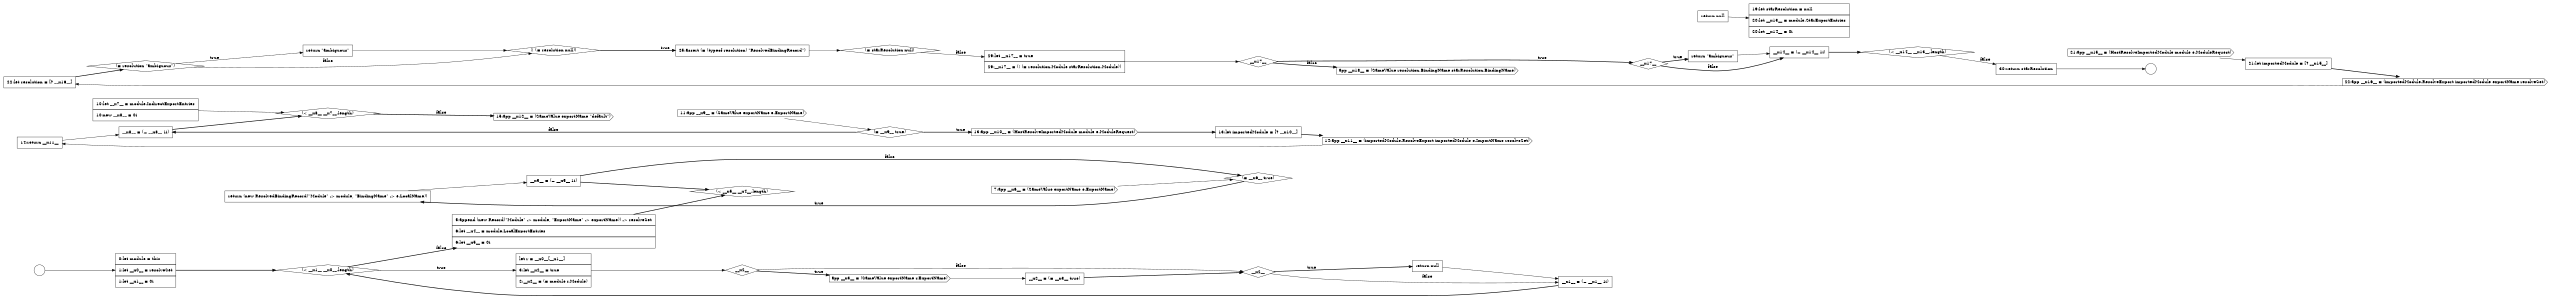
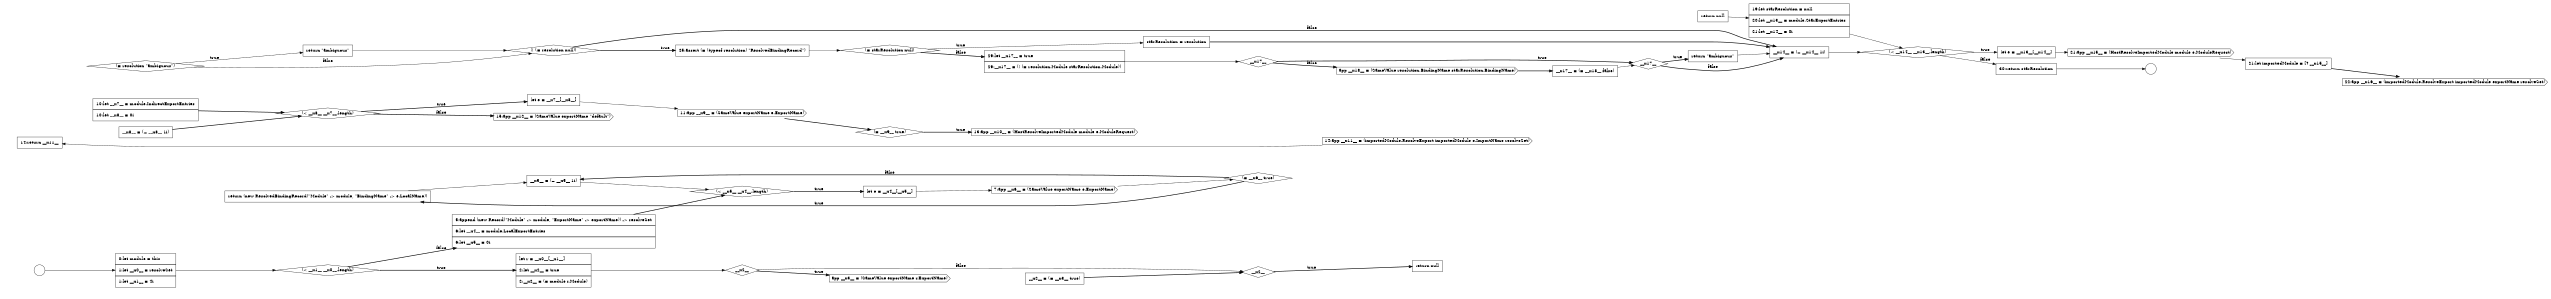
edge "(! (= resolution null))" -> "__x14__ = (+ __x14__ 1i)": added, label "false"
node "19:let starResolution = null": text "20:let __x14__ = 0i" -> "21:let __x14__ = 0i"
edge "19:let starResolution = null" -> "(< __x14__ __x13__.length)": added
node "starResolution = resolution": added
edge "__x14__ = (+ __x14__ 1i)" -> "(< __x14__ __x13__.length)": style bold -> solid
node "let e = __x13__[__x14__]": added
edge "(= starResolution null)" -> "29:let __x17__ = true": style solid -> bold
node "__x17__ = (= __x18__ false)": added
node "22:let resolution = [? __x16__]": removed
node "let e = __x7__[__x8__]": added
edge "10:let __x7__ = module.IndirectExportEntries" -> "(< __x8__ __x7__.length)": style solid -> bold
node "10:let __x7__ = module.IndirectExportEntries": text "10:new __x8__ = 0i" -> "10:let __x8__ = 0i"
edge "11:app __x9__ = (SameValue exportName e.ExportName)" -> "(= __x9__ true)": style solid -> bold
edge "(= __x9__ true)" -> "__x8__ = (+ __x8__ 1i)": removed, label "false"
node "13:let importedModule = [? __x10__]": removed
edge "14:return __x11__" -> "__x8__ = (+ __x8__ 1i)": removed
edge "__x5__ = (+ __x5__ 1i)" -> "(= __x6__ true)": reversed
edge "__x5__ = (+ __x5__ 1i)" -> "(< __x5__ __x4__.length)": style bold -> solid
node "let e = __x4__[__x5__]": added
edge "0:let module = this" -> "(< __x1__ __x0__.length)": style bold -> solid
edge "(< __x1__ __x0__.length)" -> "let r = __x0__[__x1__]": style solid -> bold
node "let r = __x0__[__x1__]": text "3:let __x2__ = true" -> "2:let __x2__ = true"
edge "app __x3__ = (SameValue exportName r.ExportName)" -> "__x2__ = (= __x3__ true)": removed
node "0:let module = this": text "1:let __x1__ = 0i" -> "1:let __x1__ = 4i"
node "__x1__ = (+ __x1__ 1i)": removed
